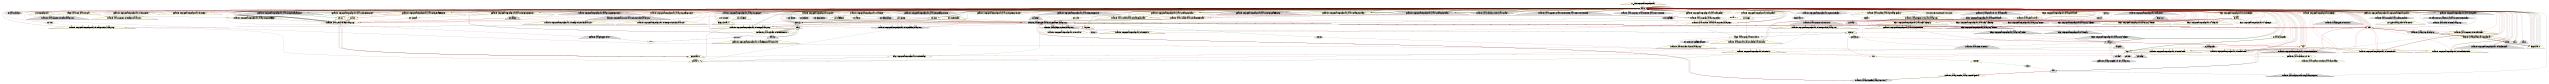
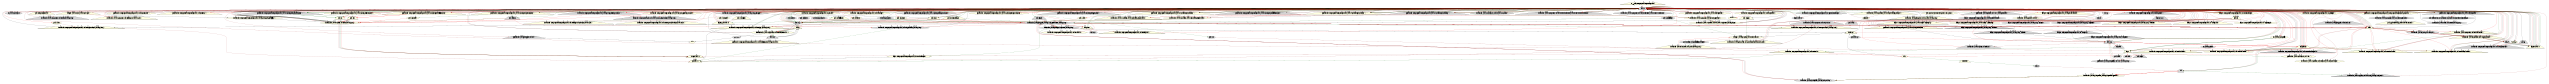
node "push 1": label "push 1" -> "setSequence 1"
